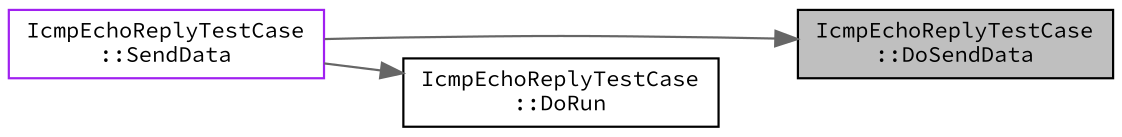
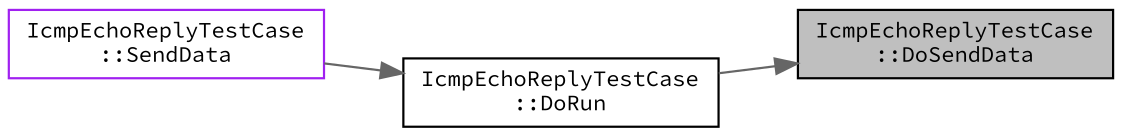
edge "IcmpEchoReplyTestCase ::SendData" -> "IcmpEchoReplyTestCase ::DoSendData": now "IcmpEchoReplyTestCase ::DoRun" -> "IcmpEchoReplyTestCase ::DoSendData"
